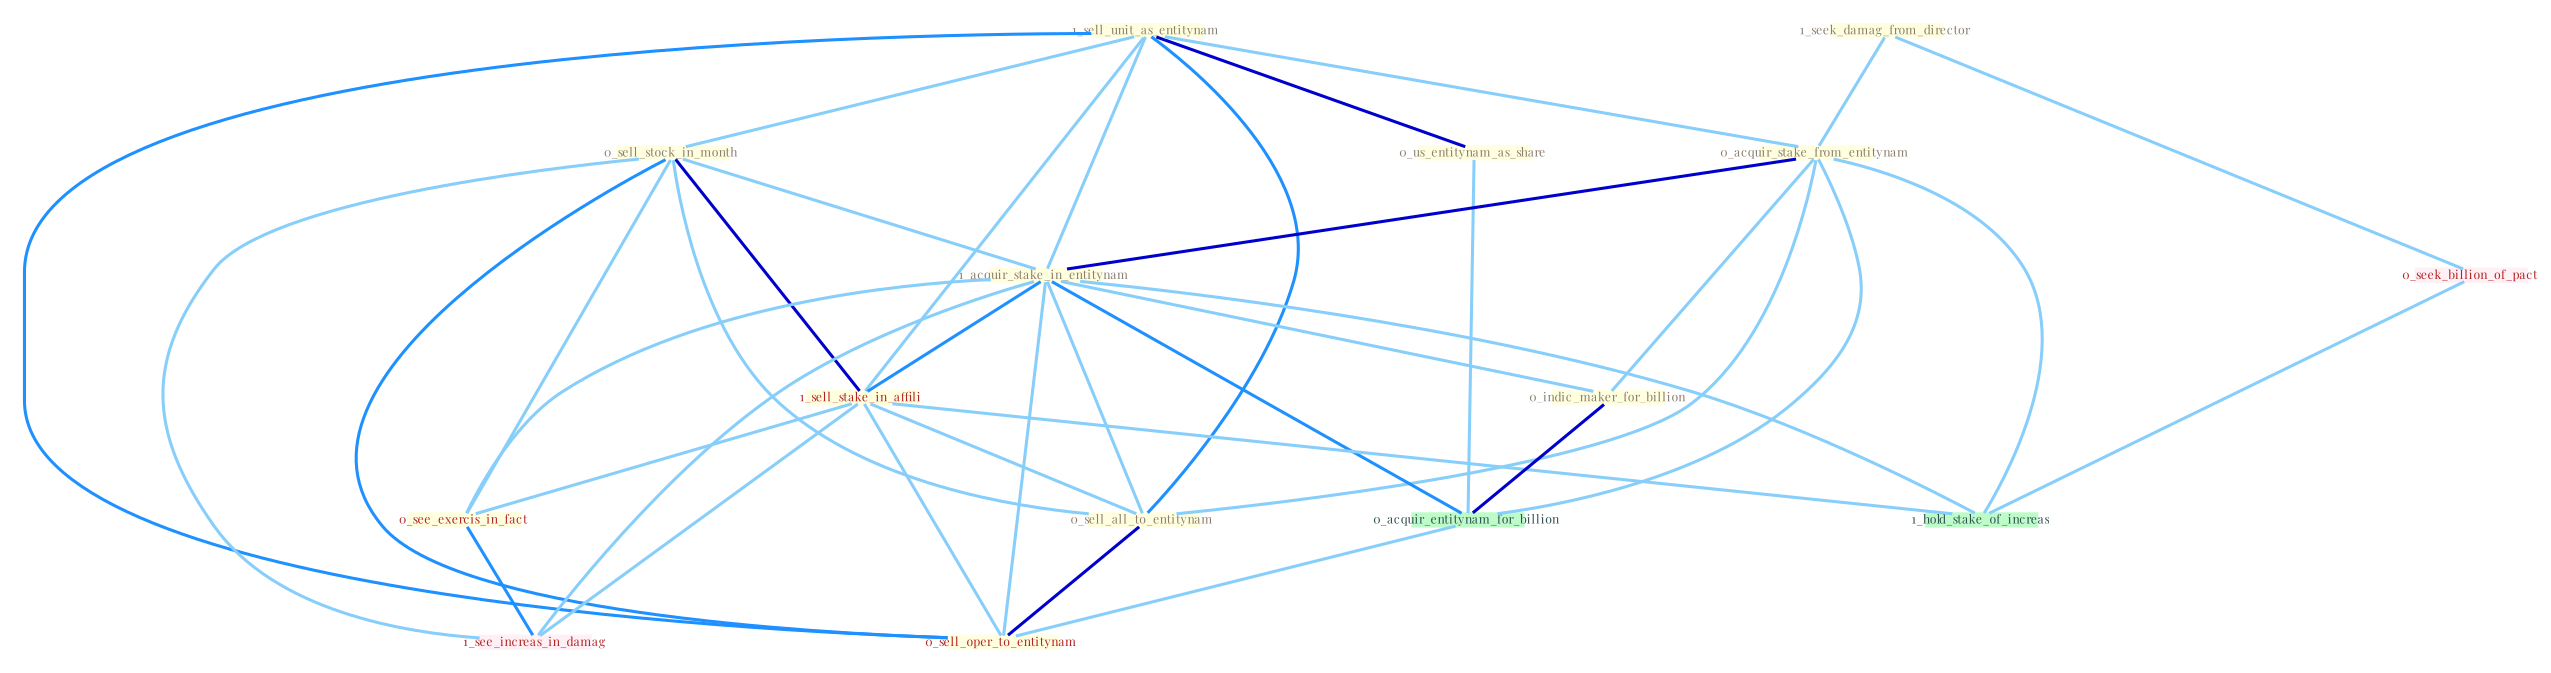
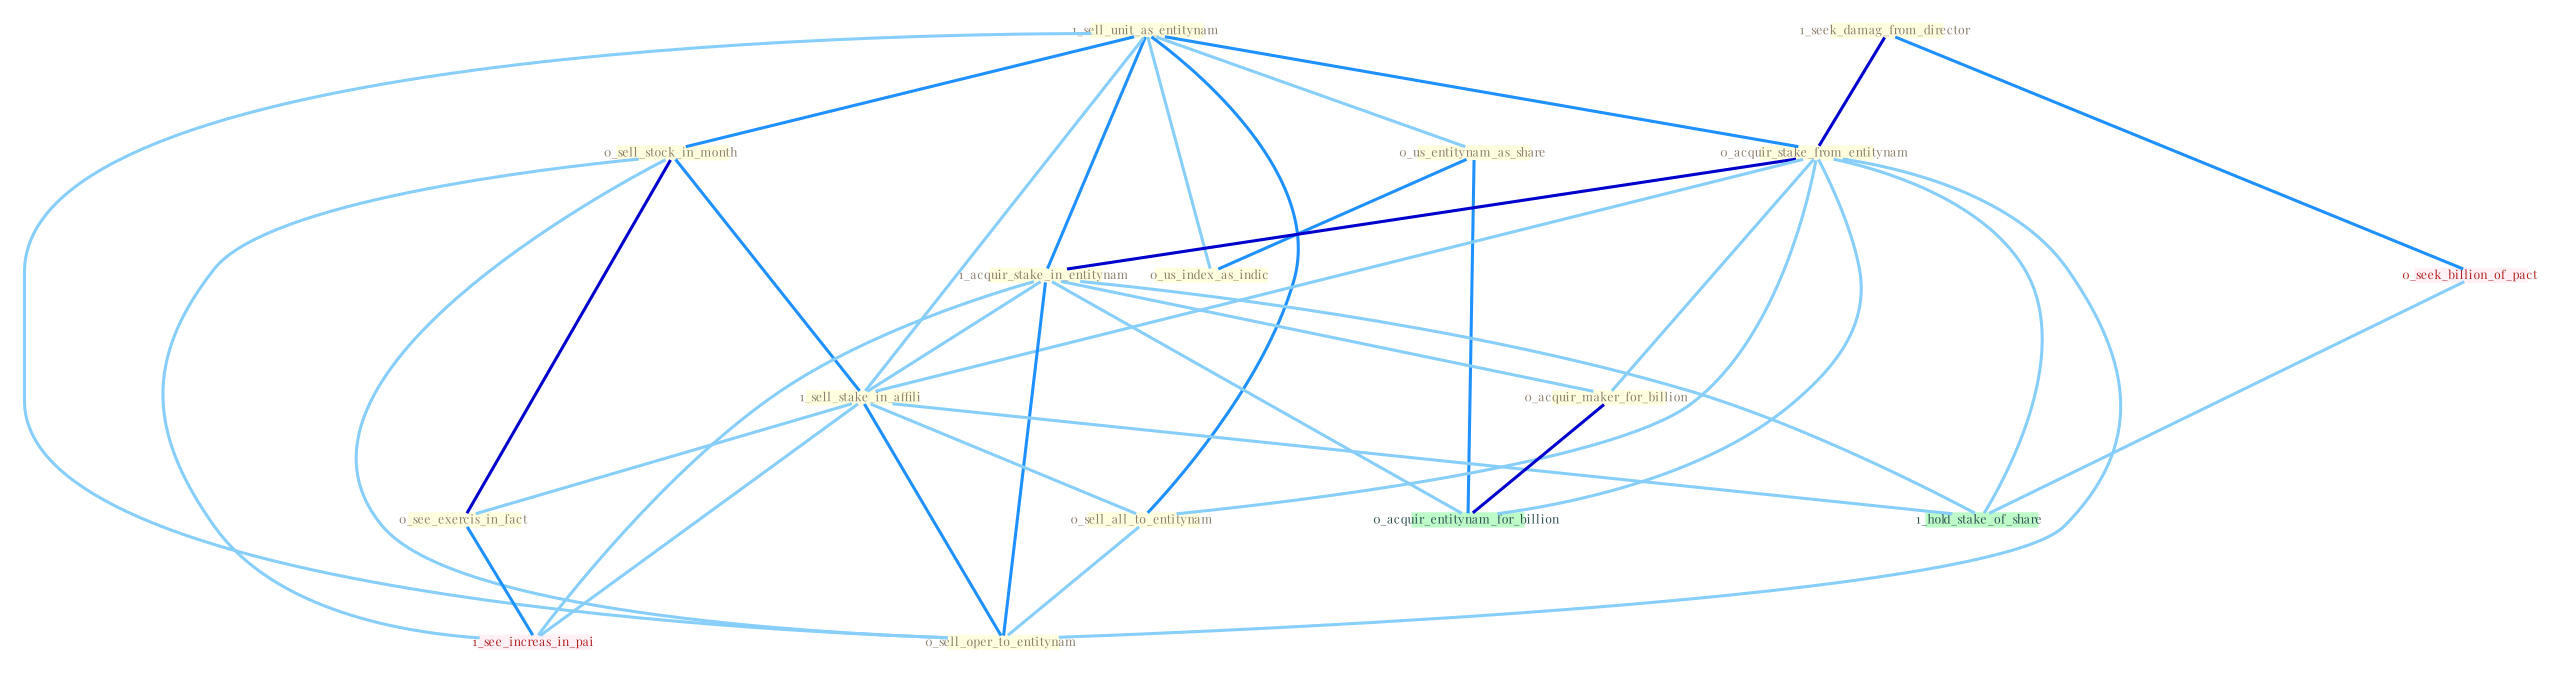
edge "1_sell_unit_as_entitynam" -- "0_sell_stock_in_month": color #87cefa -> #1e90ff
edge "1_sell_unit_as_entitynam" -- "0_us_entitynam_as_share": color #0000cd -> #87cefa
edge "1_sell_unit_as_entitynam" -- "0_acquir_stake_from_entitynam": color #87cefa -> #1e90ff
edge "1_seek_damag_from_director" -- "0_acquir_stake_from_entitynam": color #87cefa -> #0000cd
edge "1_sell_unit_as_entitynam" -- "1_acquir_stake_in_entitynam": color #87cefa -> #1e90ff
edge "1_seek_damag_from_director" -- "0_seek_billion_of_pact": color #87cefa -> #1e90ff
edge "0_sell_stock_in_month" -- "1_acquir_stake_in_entitynam": removed
edge "1_sell_unit_as_entitynam" -- "0_sell_oper_to_entitynam": color #1e90ff -> #87cefa
edge "0_sell_stock_in_month" -- "1_sell_stake_in_affili": color #0000cd -> #1e90ff
node "0_us_index_as_indic": added
edge "0_acquir_stake_from_entitynam" -- "1_sell_stake_in_affili": added
edge "0_us_entitynam_as_share" -- "0_acquir_entitynam_for_billion": color #87cefa -> #1e90ff
edge "1_acquir_stake_in_entitynam" -- "0_see_exercis_in_fact": removed
edge "0_sell_stock_in_month" -- "0_see_exercis_in_fact": color #87cefa -> #0000cd
edge "1_acquir_stake_in_entitynam" -- "1_sell_stake_in_affili": color #1e90ff -> #87cefa
edge "1_acquir_stake_in_entitynam" -- "0_sell_all_to_entitynam": removed
node "1_sell_stake_in_affili": fontcolor #b22222 -> #8b7d6b
node "0_indic_maker_for_billion": label "0_indic_maker_for_billion" -> "0_acquir_maker_for_billion"
edge "1_acquir_stake_in_entitynam" -- "0_acquir_entitynam_for_billion": color #1e90ff -> #87cefa
edge "1_acquir_stake_in_entitynam" -- "0_sell_oper_to_entitynam": color #87cefa -> #1e90ff
edge "0_sell_stock_in_month" -- "0_sell_all_to_entitynam": removed
node "0_see_exercis_in_fact": fontcolor #b22222 -> #8b7d6b
edge "1_sell_stake_in_affili" -- "0_sell_oper_to_entitynam": color #87cefa -> #1e90ff
node "1_hold_stake_of_increas": label "1_hold_stake_of_increas" -> "1_hold_stake_of_share"
edge "0_sell_stock_in_month" -- "0_sell_oper_to_entitynam": color #1e90ff -> #87cefa
edge "0_sell_all_to_entitynam" -- "0_sell_oper_to_entitynam": color #0000cd -> #87cefa
edge "0_acquir_entitynam_for_billion" -- "0_sell_oper_to_entitynam": now "0_acquir_stake_from_entitynam" -- "0_sell_oper_to_entitynam"
node "1_see_increas_in_damag": label "1_see_increas_in_damag" -> "1_see_increas_in_pai"
node "0_sell_oper_to_entitynam": fontcolor #b22222 -> #8b7d6b
